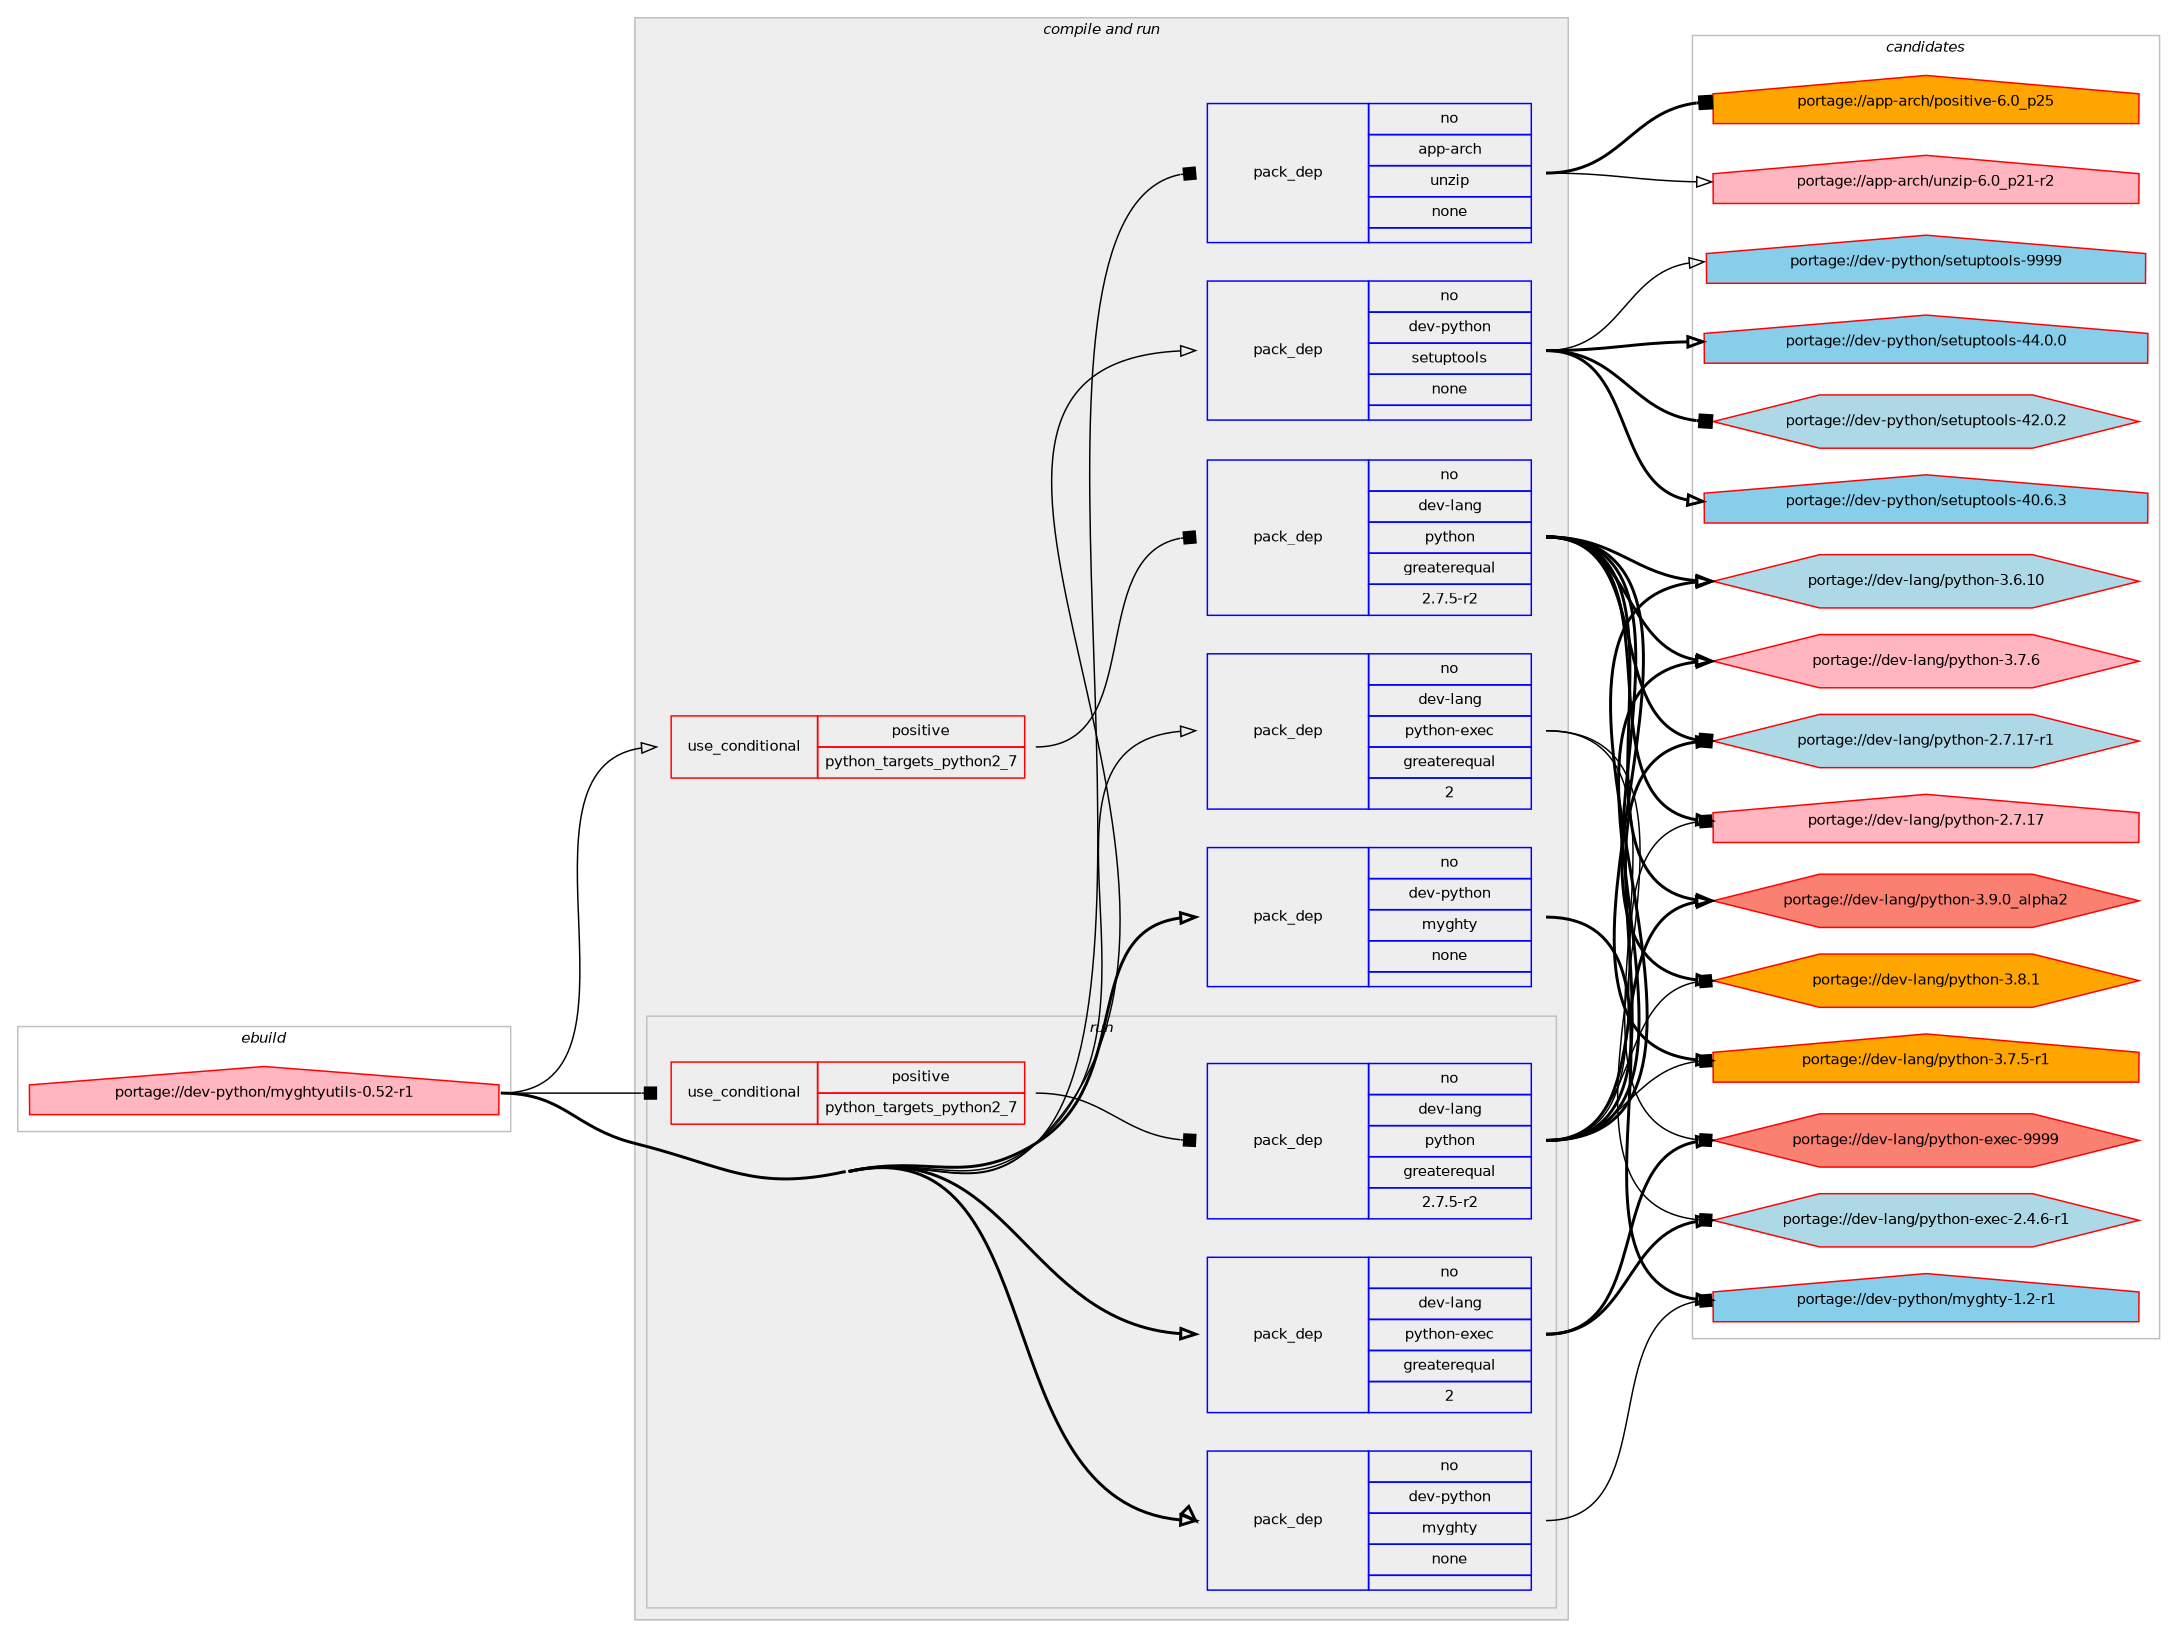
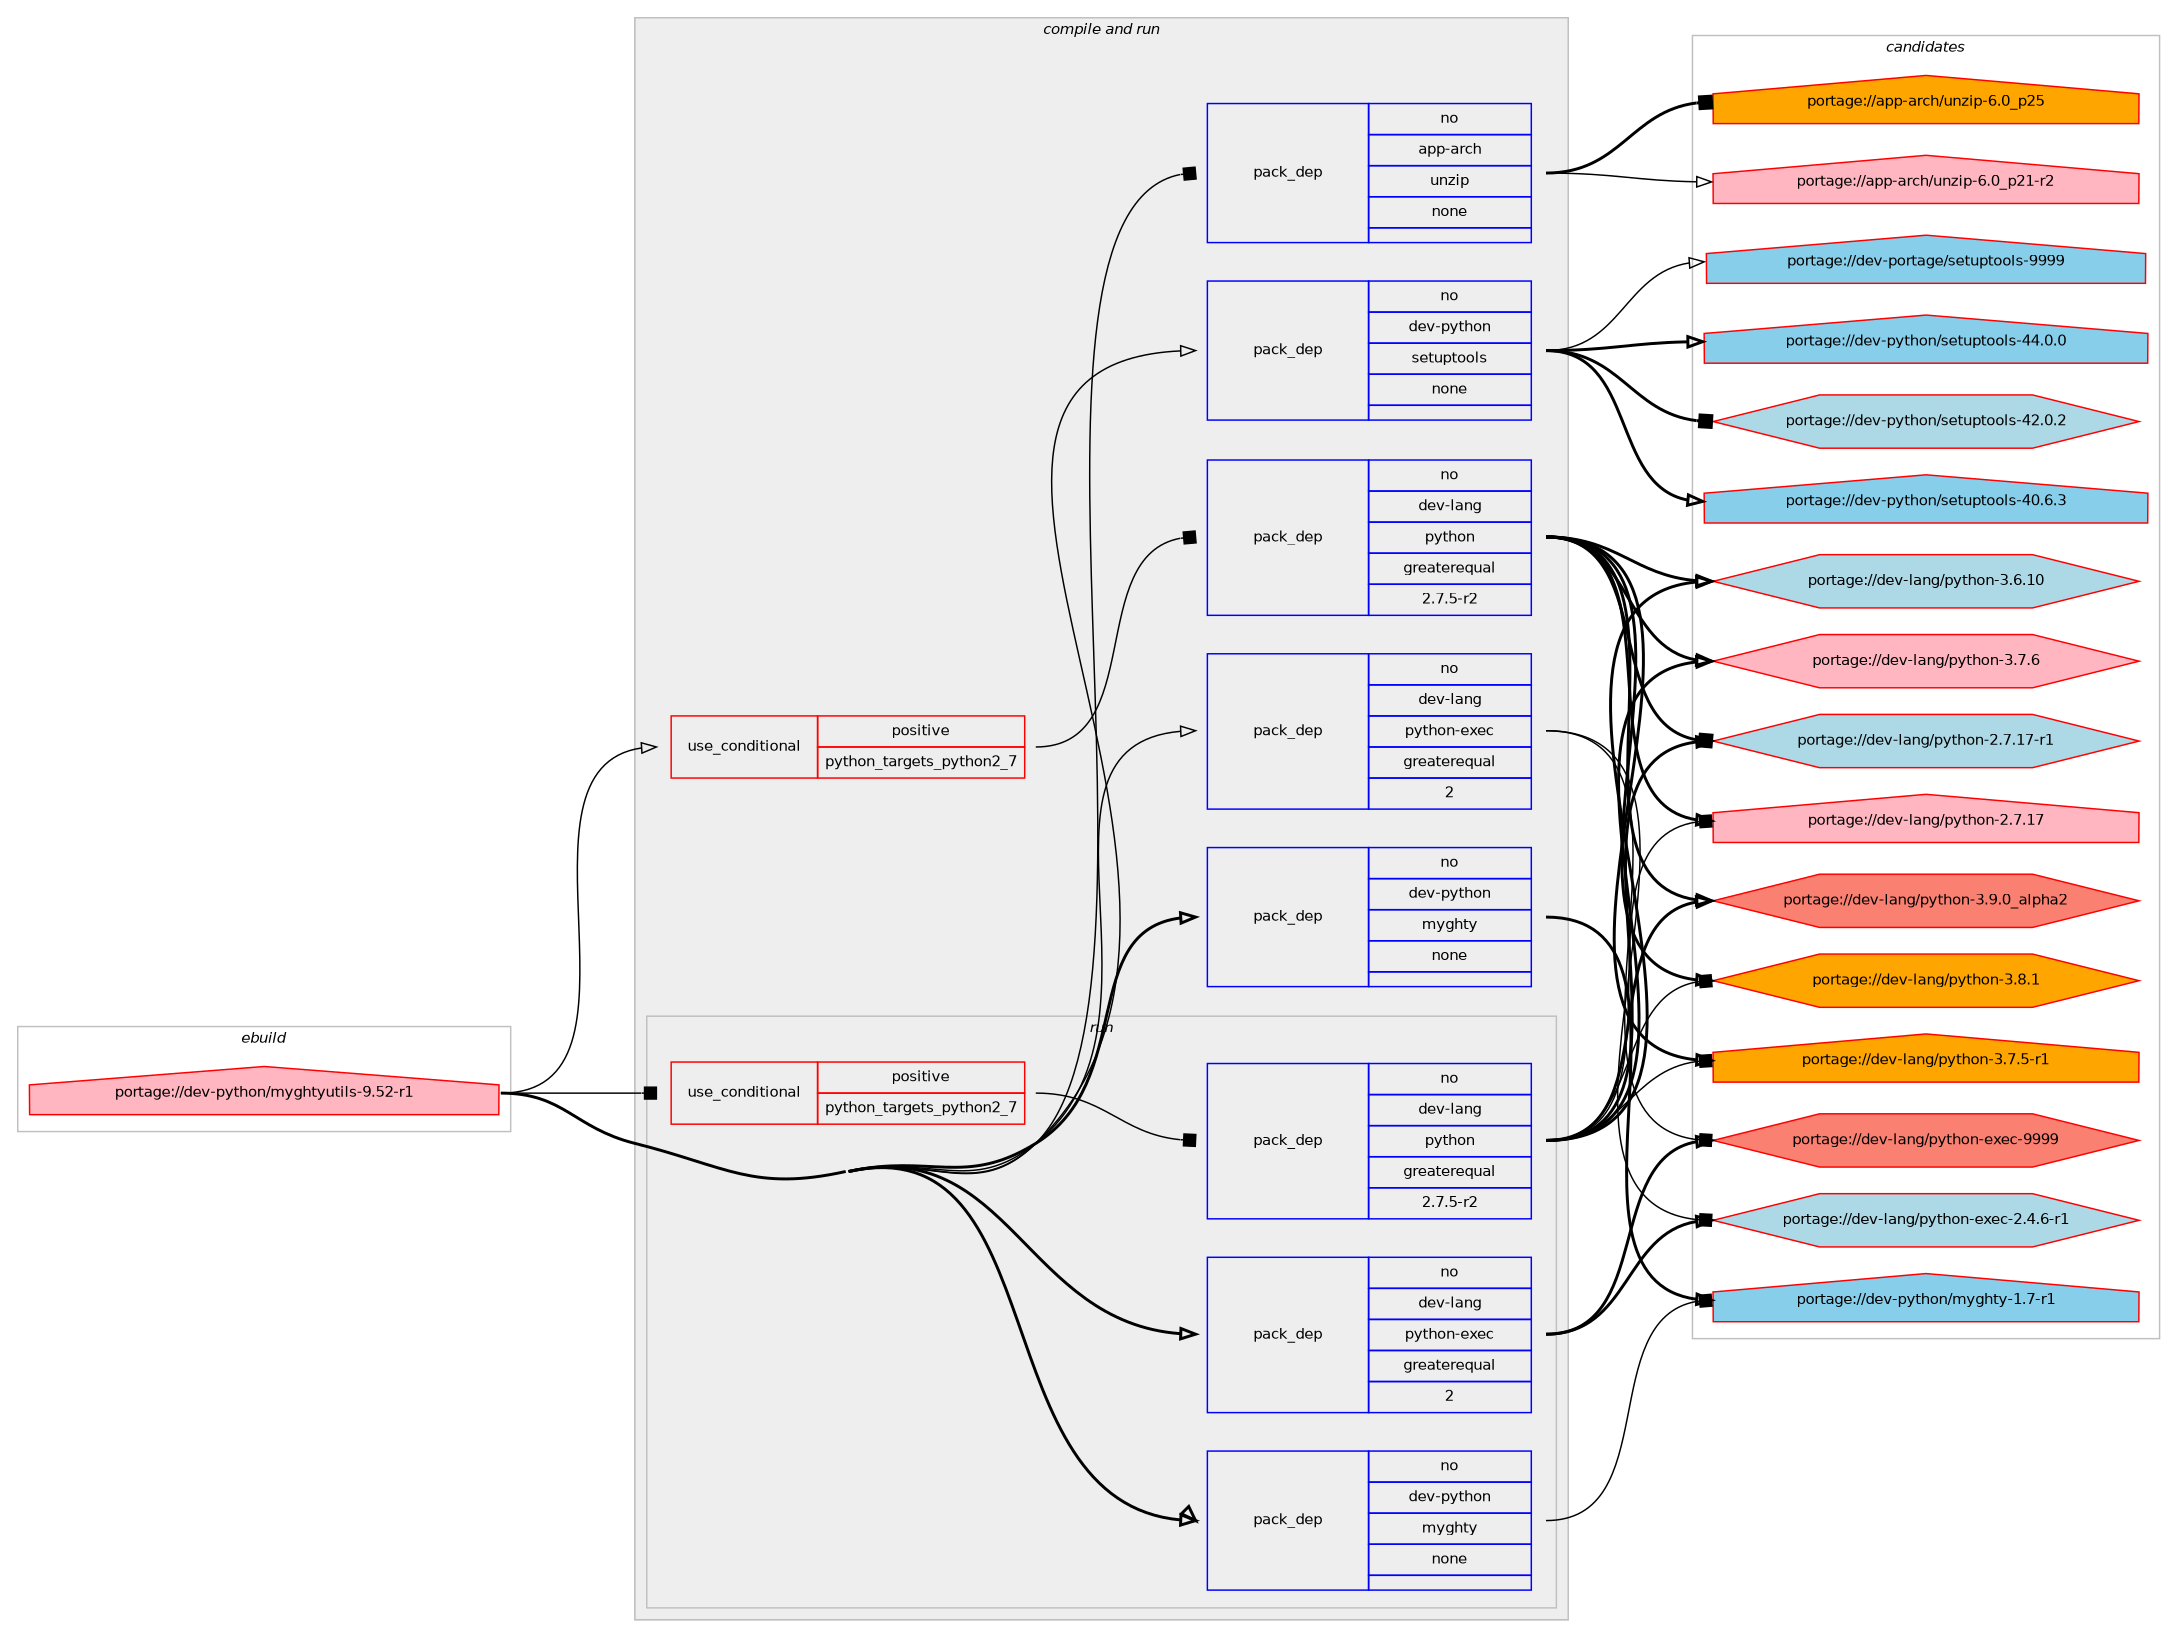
node "portage://app-arch/positive-6.0_p25": label "portage://app-arch/positive-6.0_p25" -> "portage://app-arch/unzip-6.0_p25"
node "portage://dev-python/setuptools-9999": label "portage://dev-python/setuptools-9999" -> "portage://dev-portage/setuptools-9999"
node "portage://dev-python/myghtyutils-0.52-r1": label "portage://dev-python/myghtyutils-0.52-r1" -> "portage://dev-python/myghtyutils-9.52-r1"
node "portage://dev-python/myghty-1.2-r1": label "portage://dev-python/myghty-1.2-r1" -> "portage://dev-python/myghty-1.7-r1"
